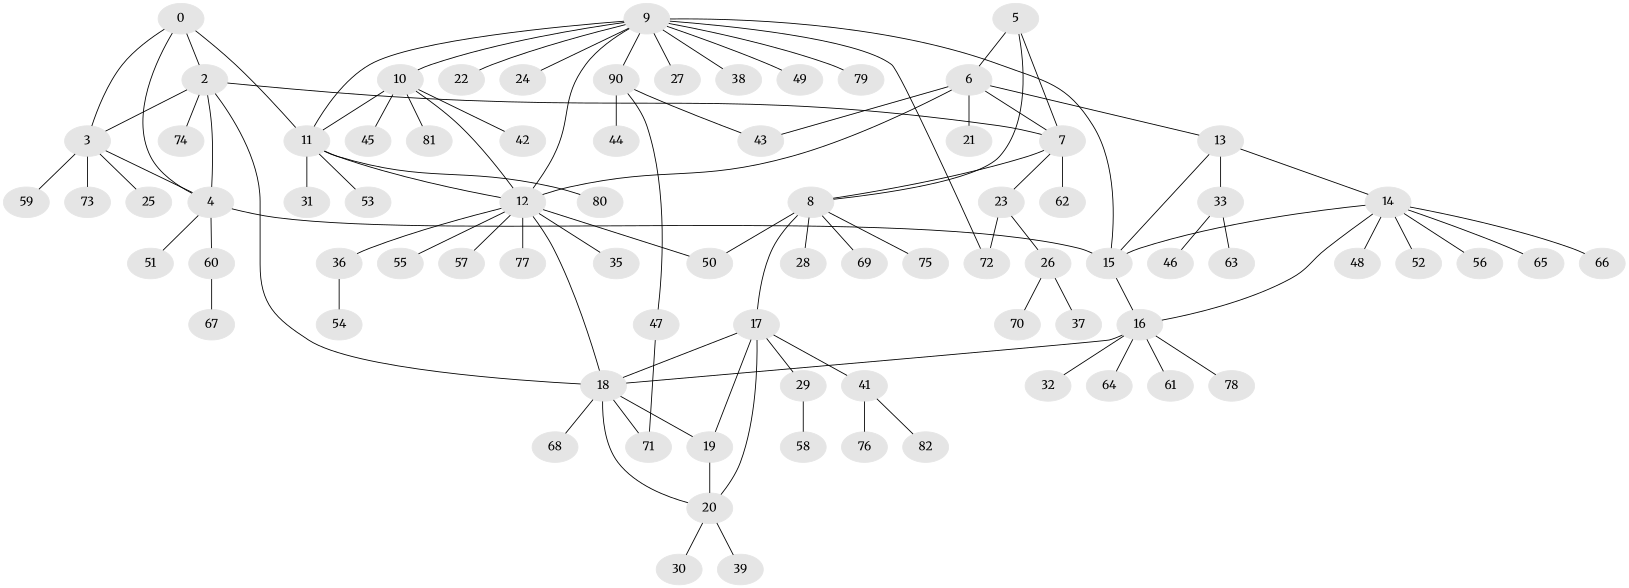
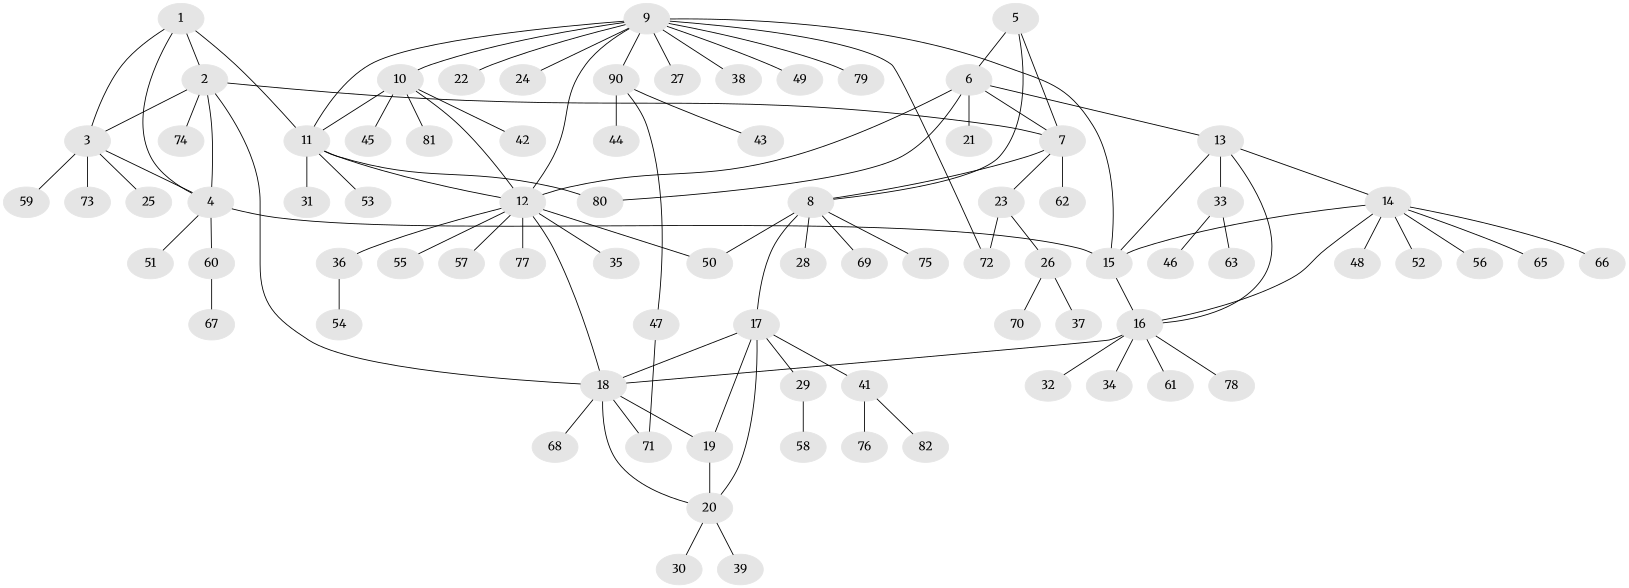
node "0": label "0" -> "1"
edge "6" -- "43": now "6" -- "80"
edge "13" -- "16": added
node "64": label "64" -> "34"
